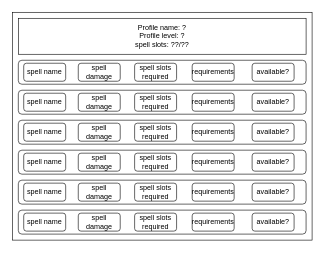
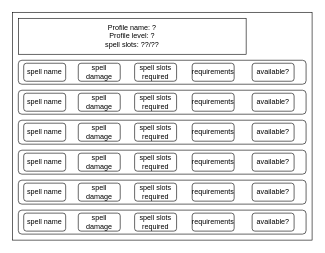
node "Profile name: ? Profile level: ? spell slots: ??/??": size 288x36 -> 228x36
